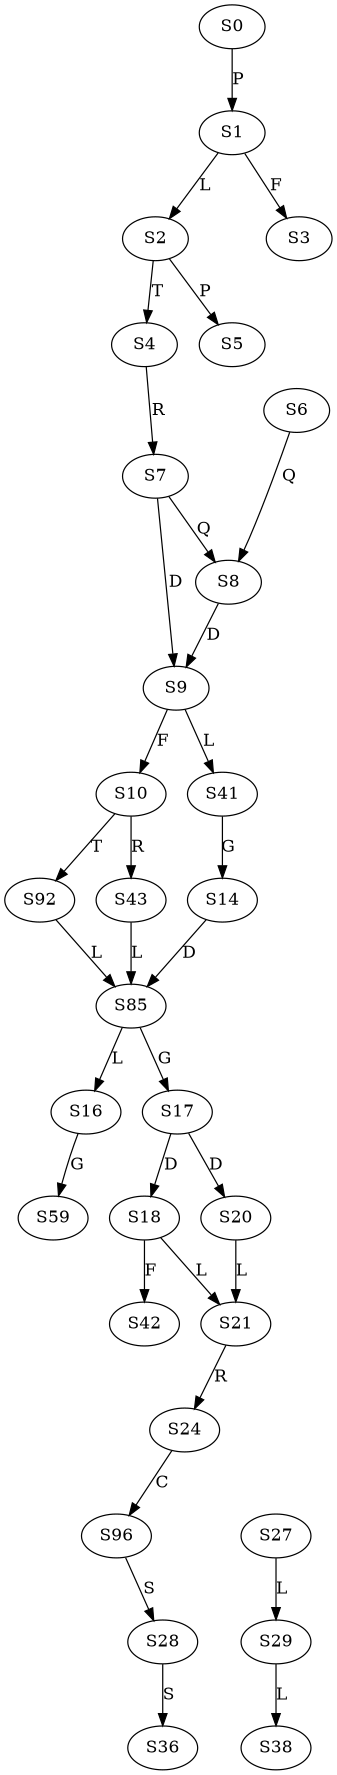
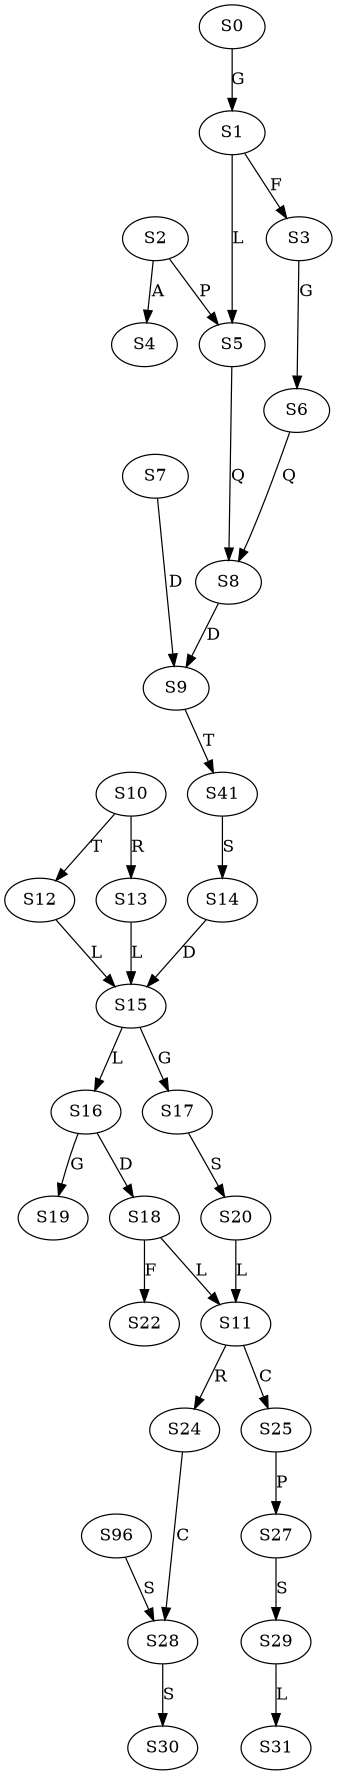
edge "S0" -> "S1": label "P" -> "G"
edge "S1" -> "S2": now "S1" -> "S5"
edge "S2" -> "S4": label "T" -> "A"
edge "S3" -> "S6": added, label "G"
edge "S4" -> "S7": removed, label "R"
edge "S7" -> "S8": now "S5" -> "S8"
edge "S9" -> "S10": removed, label "F"
edge "S9" -> "S41": label "L" -> "T"
edge "S41" -> "S14": label "G" -> "S"
node "S92": label "S92" -> "S12"
node "S43": label "S43" -> "S13"
node "S85": label "S85" -> "S15"
edge "S17" -> "S18": now "S16" -> "S18"
edge "S17" -> "S20": label "D" -> "S"
node "S59": label "S59" -> "S19"
node "S42": label "S42" -> "S22"
node "S21": label "S21" -> "S11"
node "S25": added
edge "S24" -> "S96": now "S24" -> "S28"
edge "S27" -> "S29": label "L" -> "S"
node "S36": label "S36" -> "S30"
node "S38": label "S38" -> "S31"
